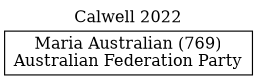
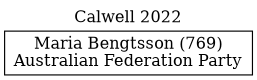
node "Maria Australian (769) Australian Federation Party": label "Maria Australian (769) Australian Federation Party" -> "Maria Bengtsson (769) Australian Federation Party"
